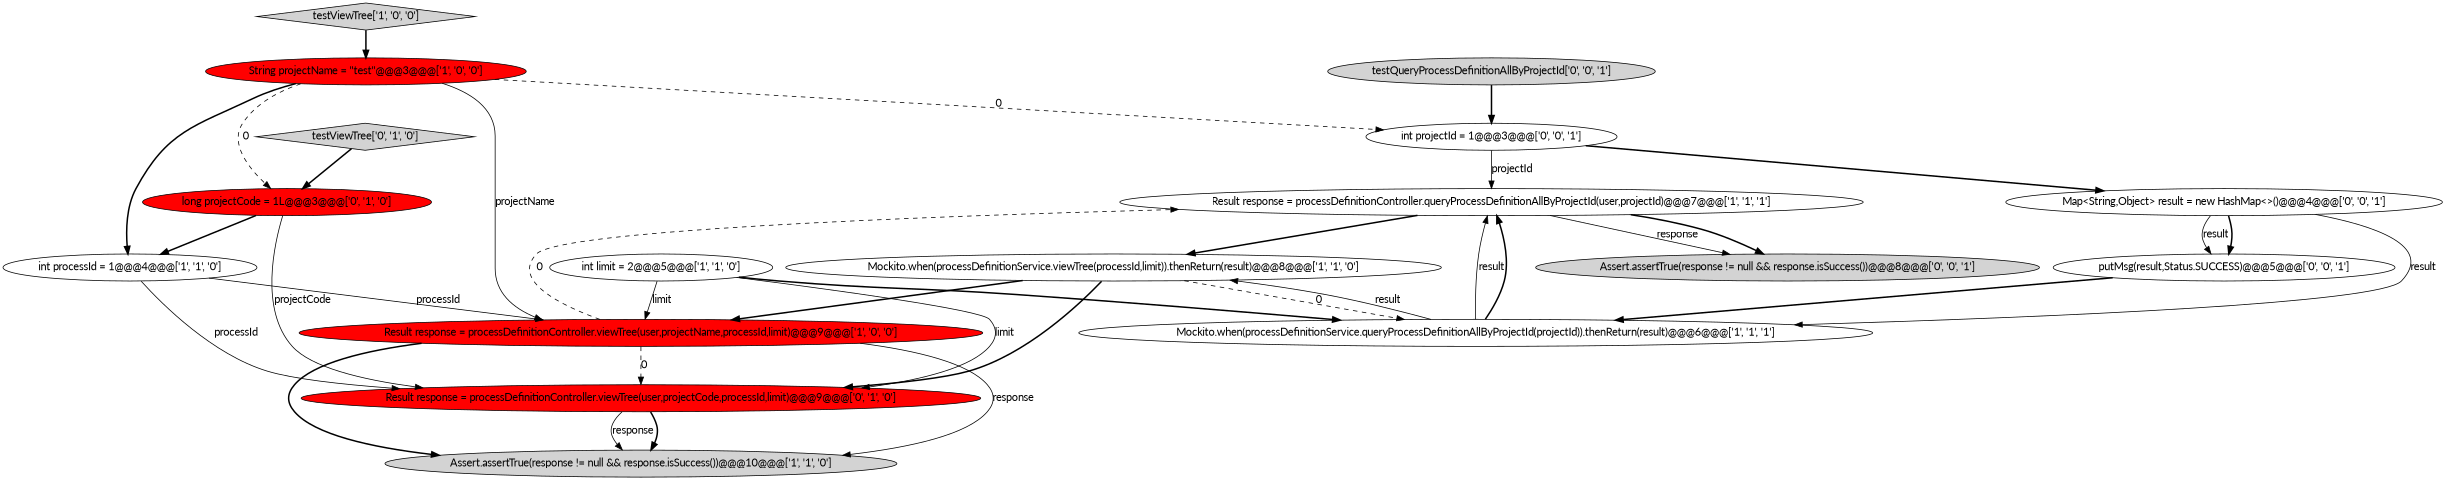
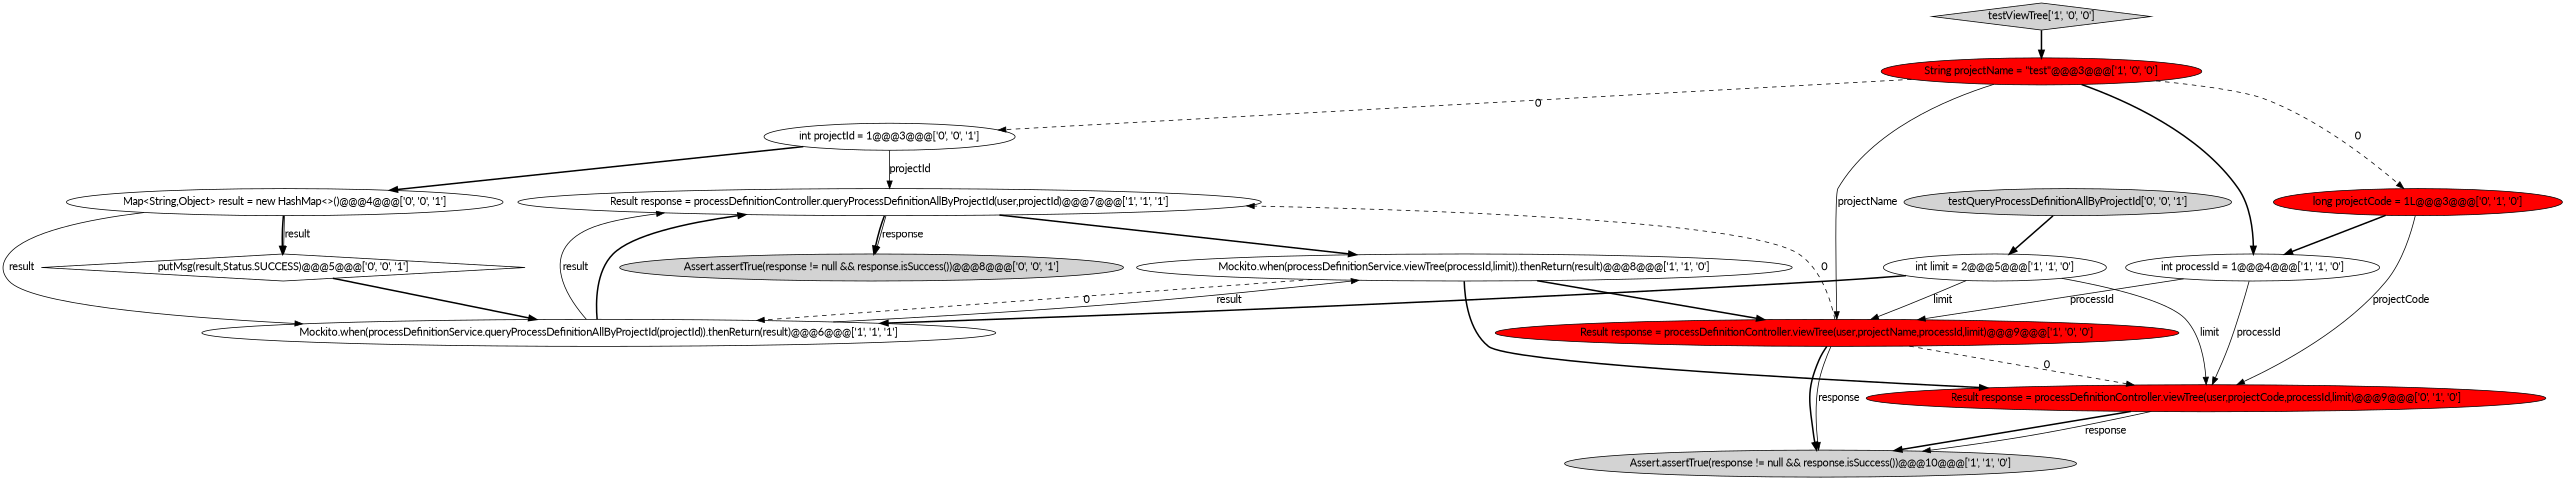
edge "testQueryProcessDefinitionAllByProjectId['0', '0', '1']" -> "int projectId = 1@@@3@@@['0', '0', '1']": now "testQueryProcessDefinitionAllByProjectId['0', '0', '1']" -> "int limit = 2@@@5@@@['1', '1', '0']"
node "testViewTree['0', '1', '0']": removed
node "putMsg(result,Status.SUCCESS)@@@5@@@['0', '0', '1']": shape ellipse -> diamond
